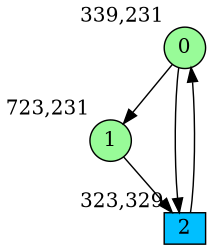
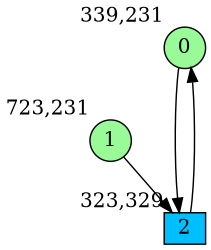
edge "0 339,231" -> "1 723,231": removed
